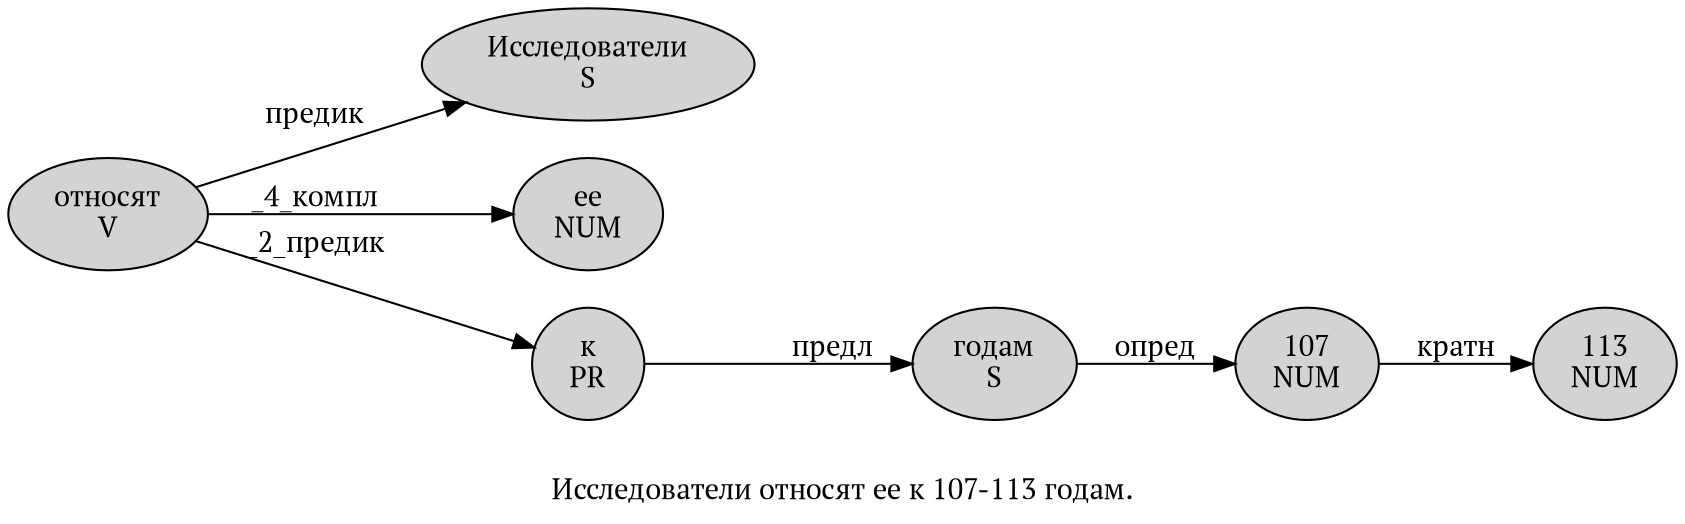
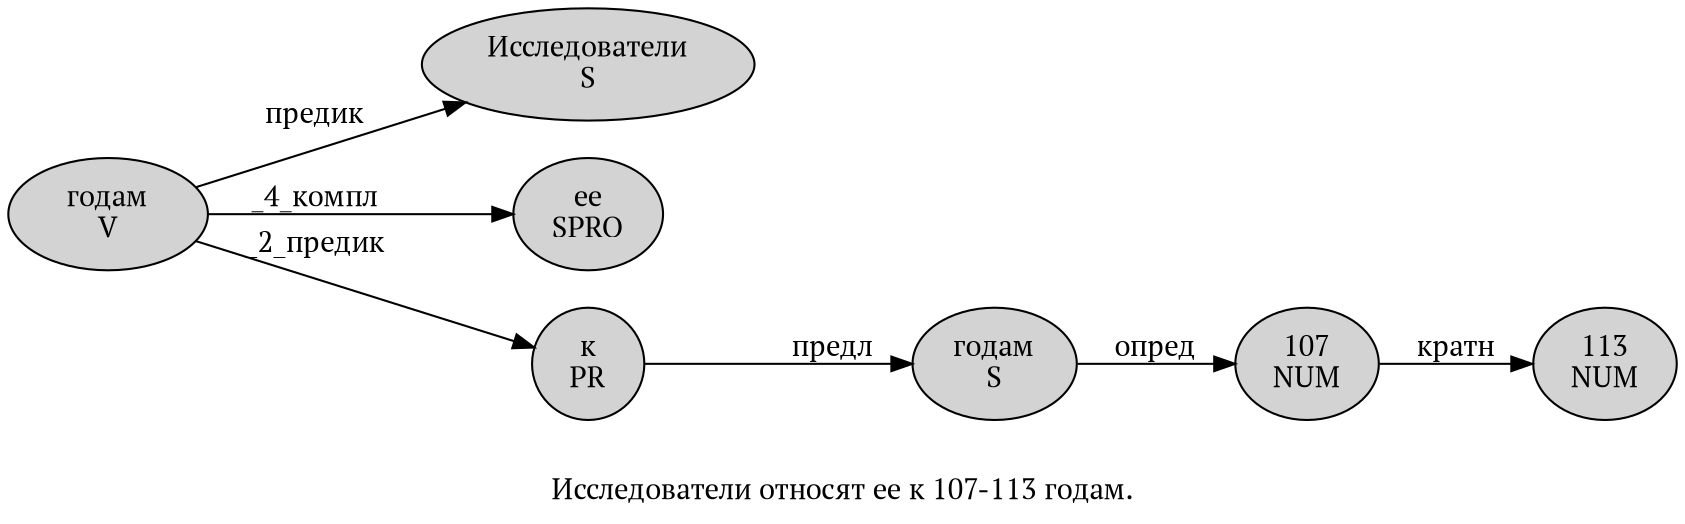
node "относят V": label "относят V" -> "годам V"
node "ее NUM": label "ее NUM" -> "ее SPRO"
